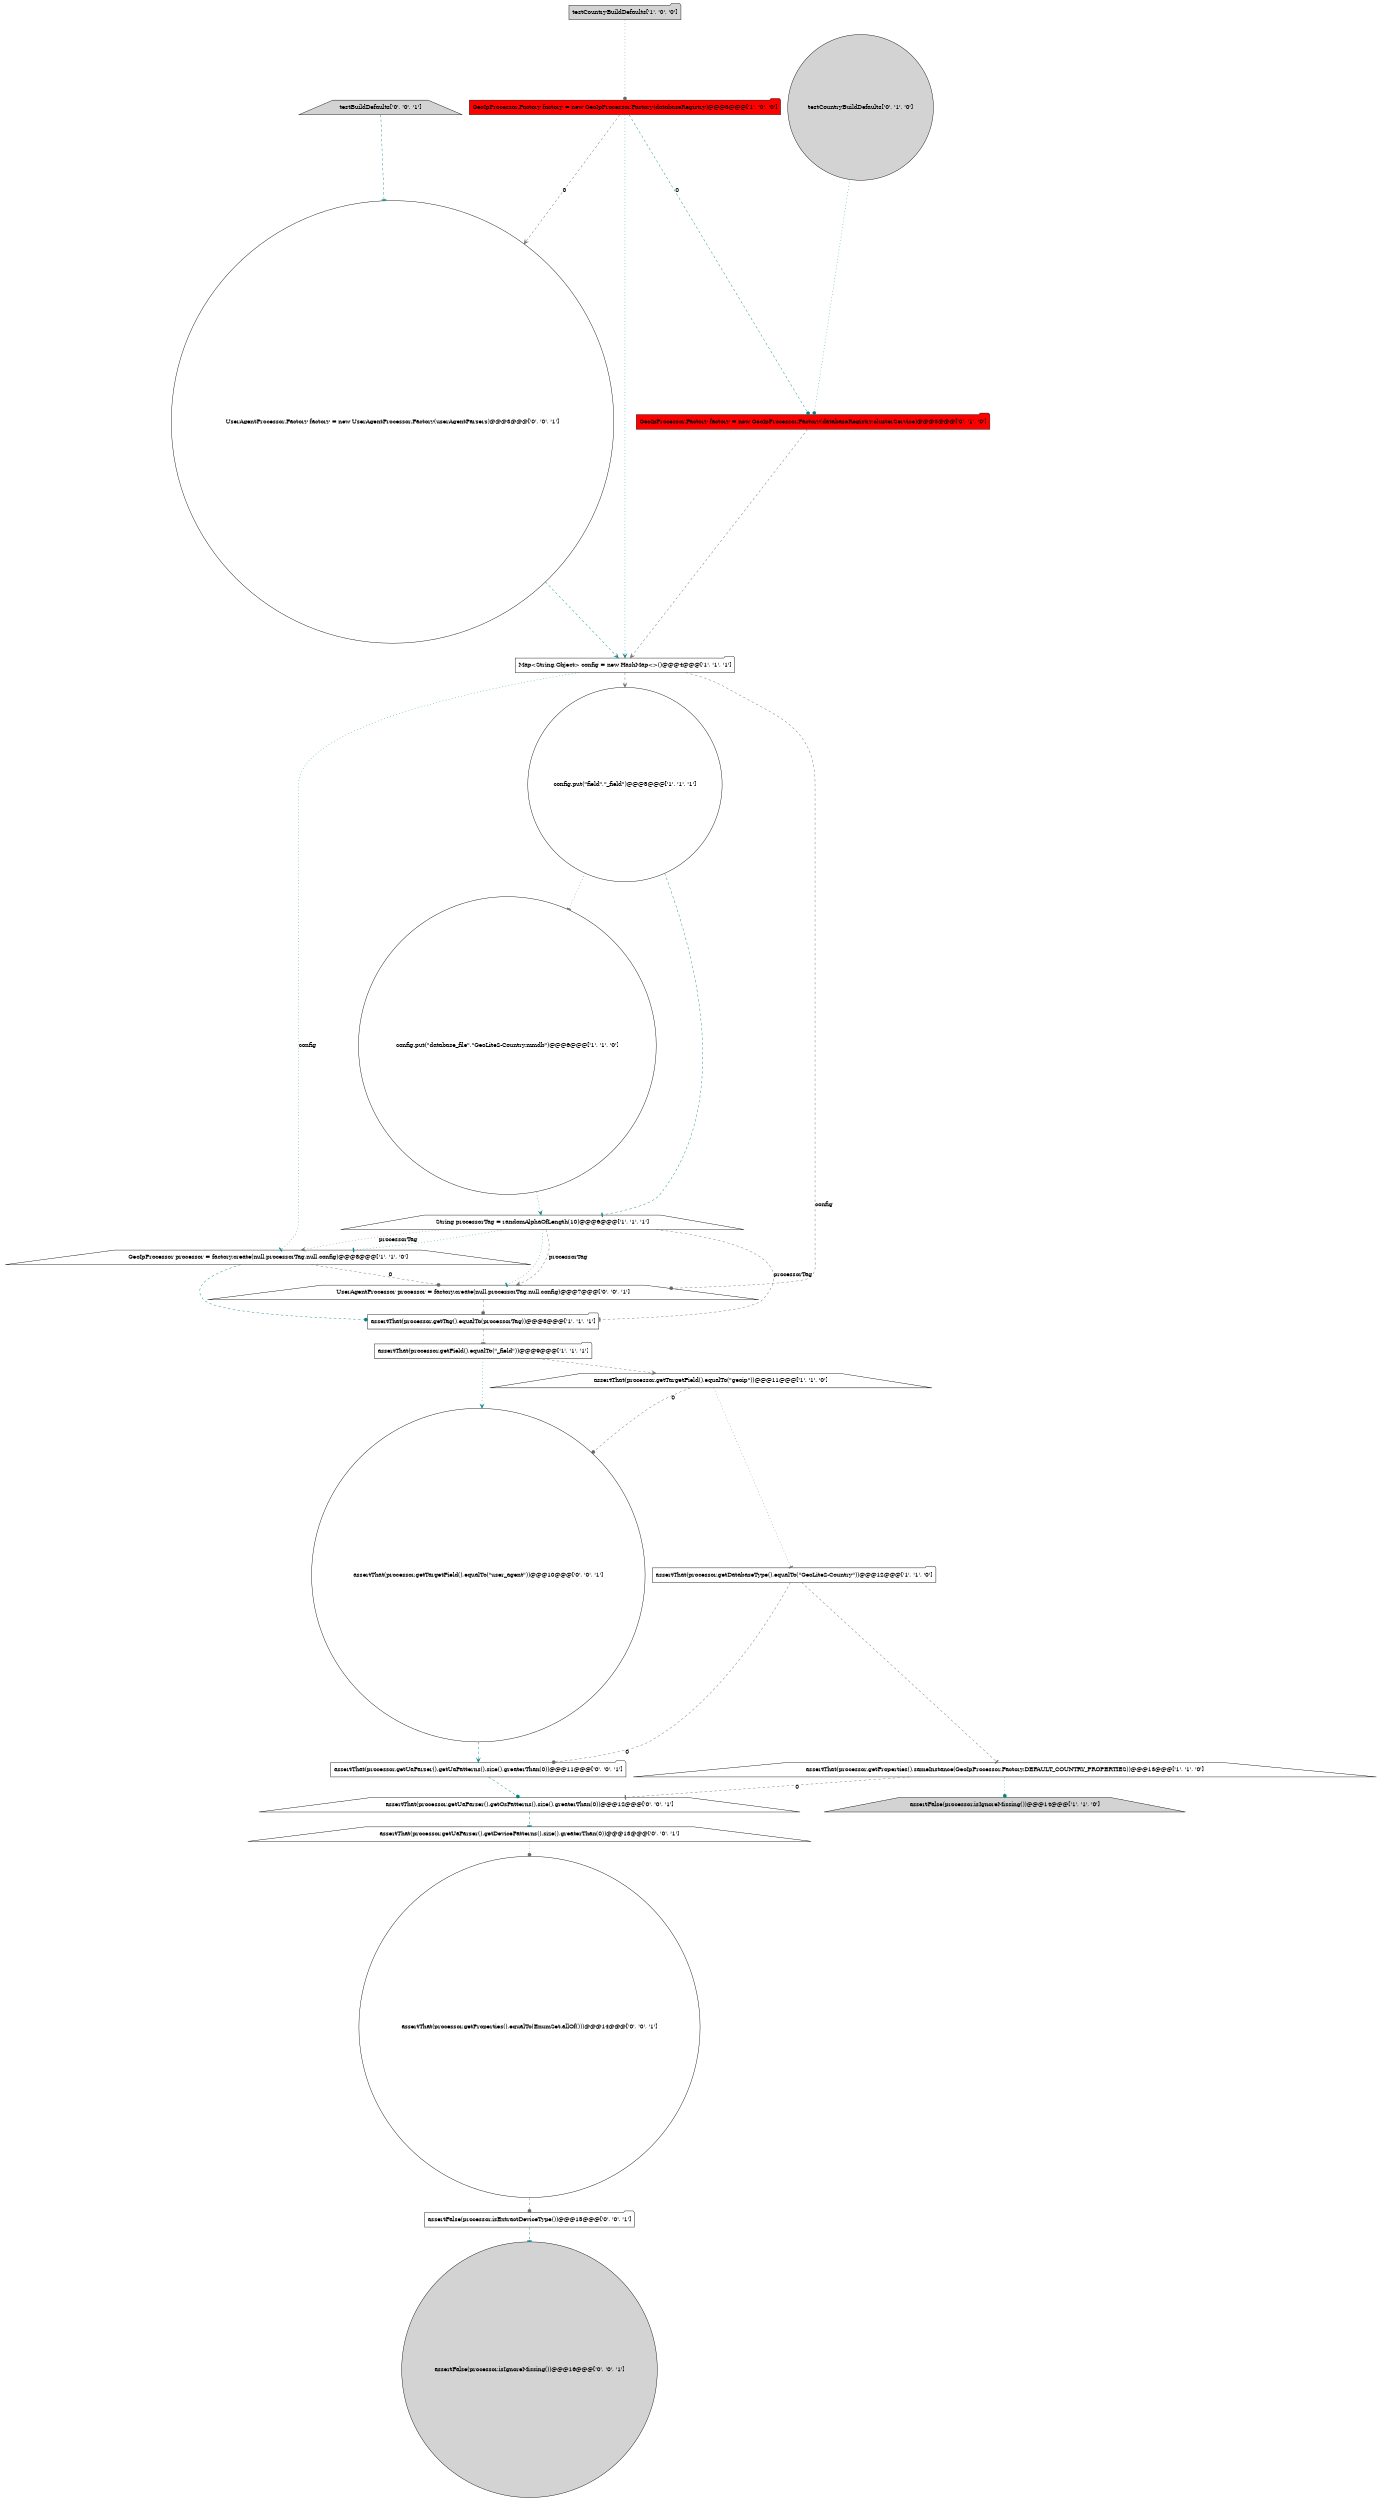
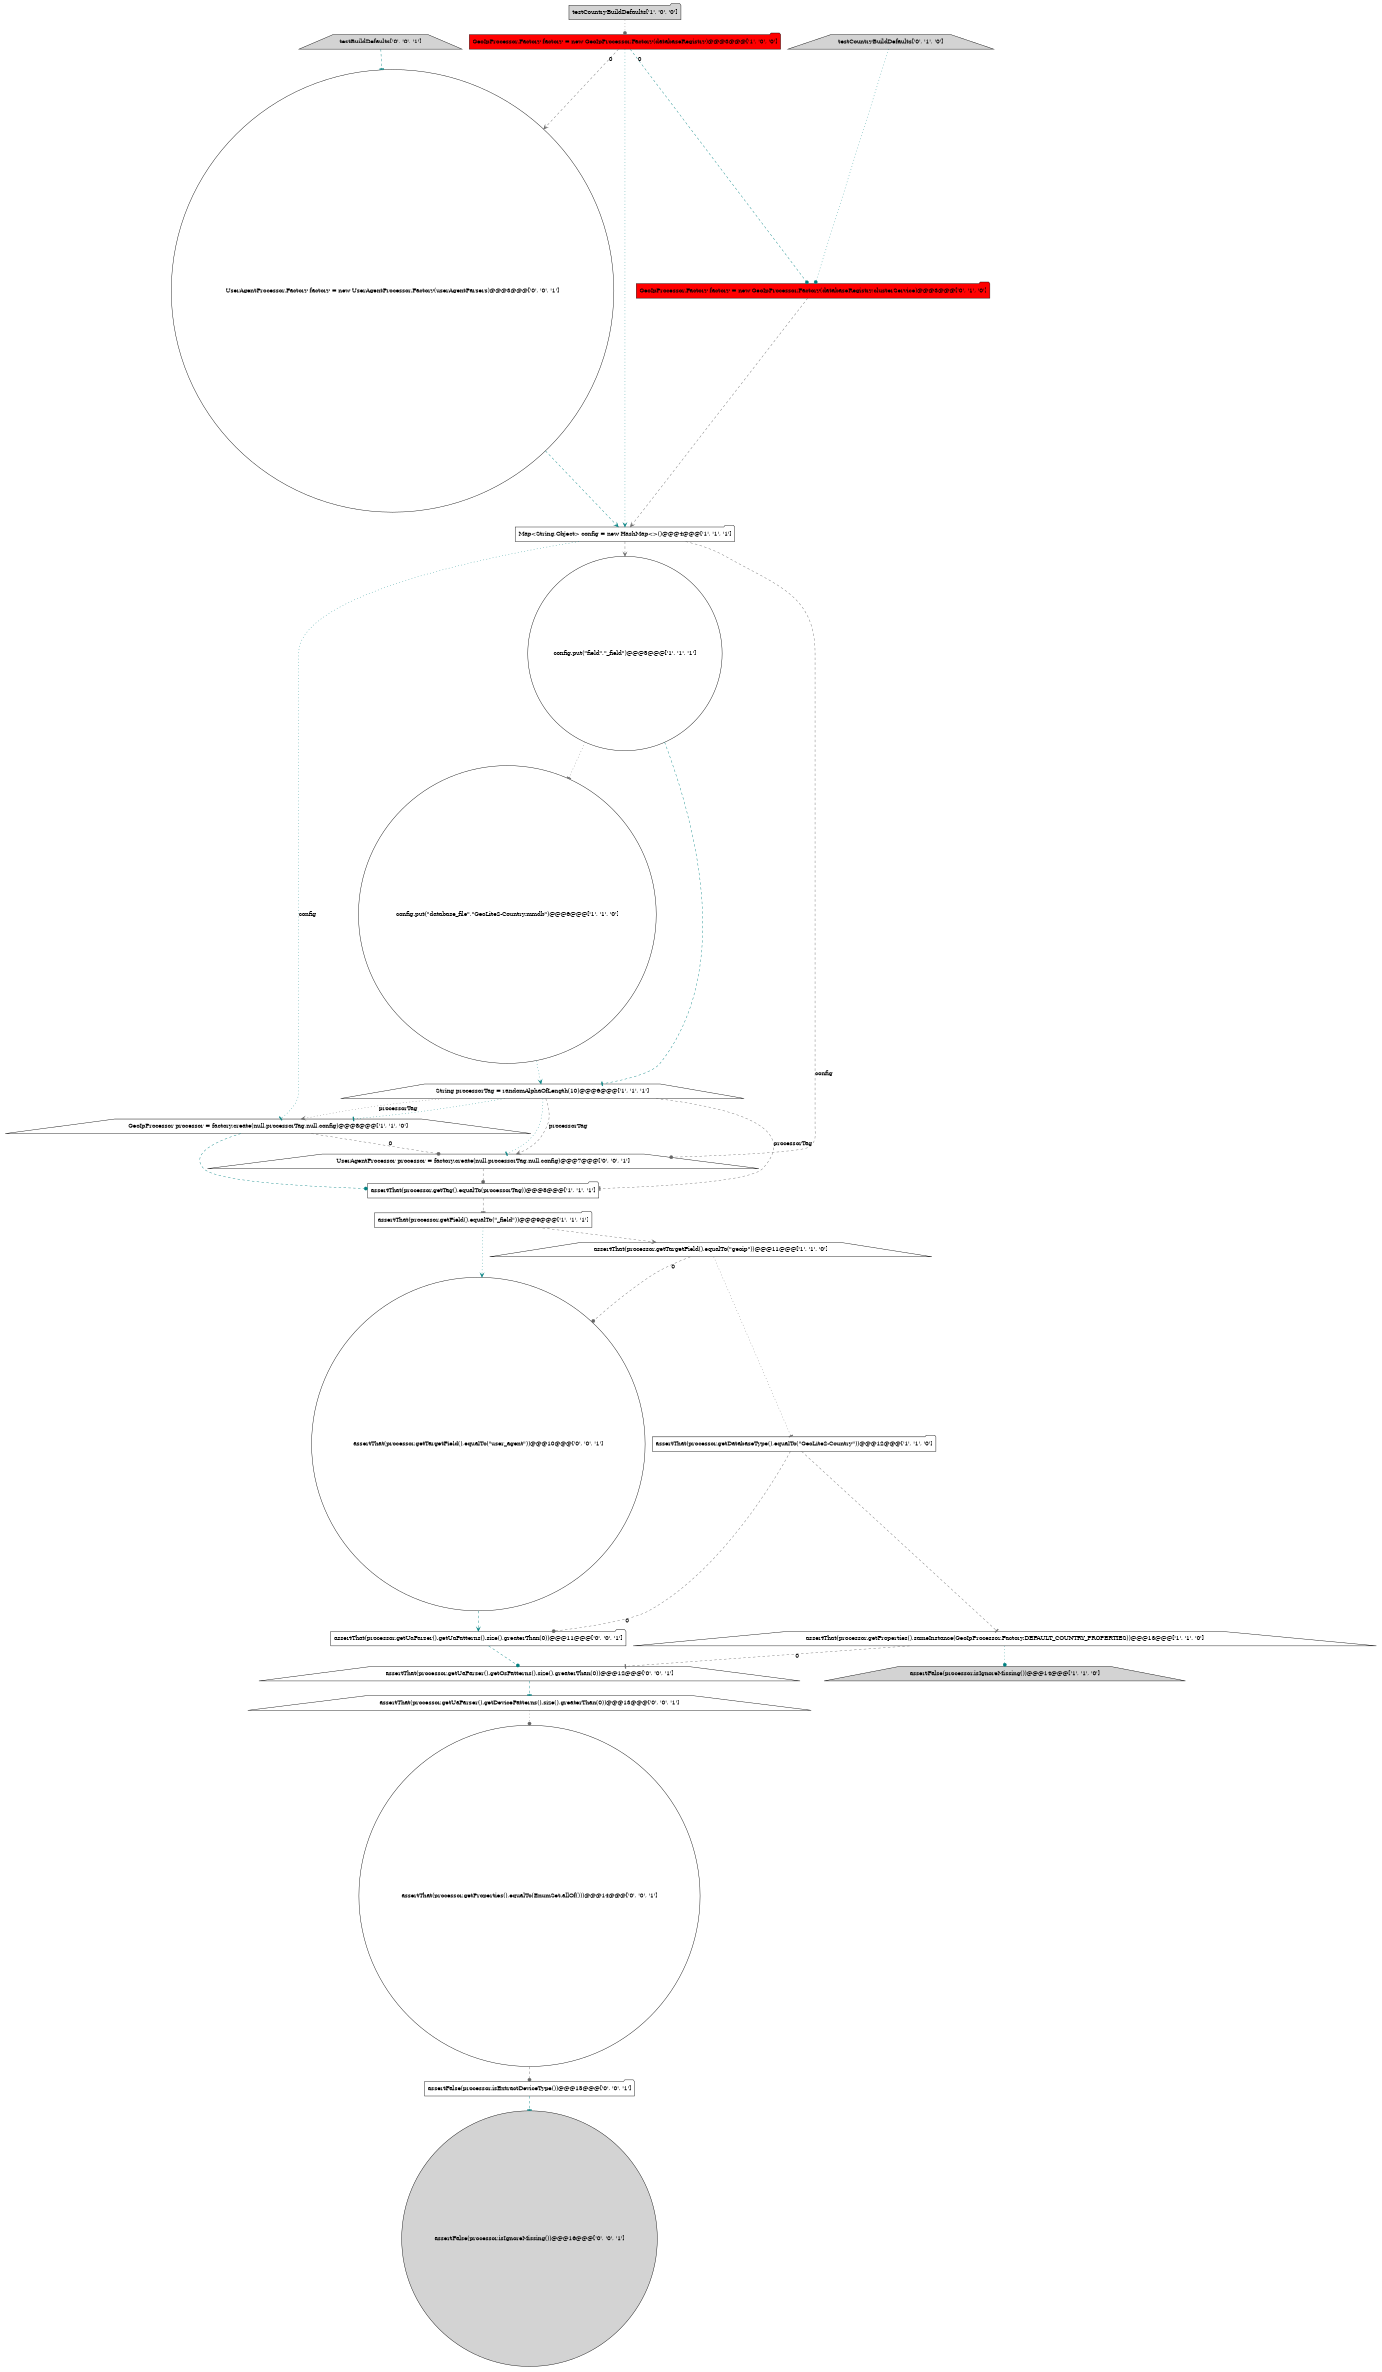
node "testCountryBuildDefaults['0', '1', '0']": shape circle -> trapezium
